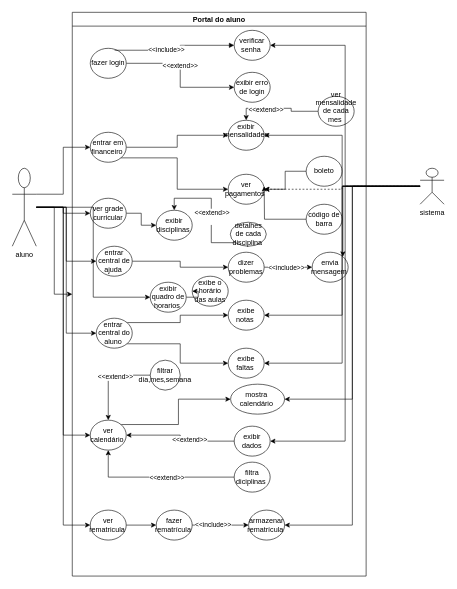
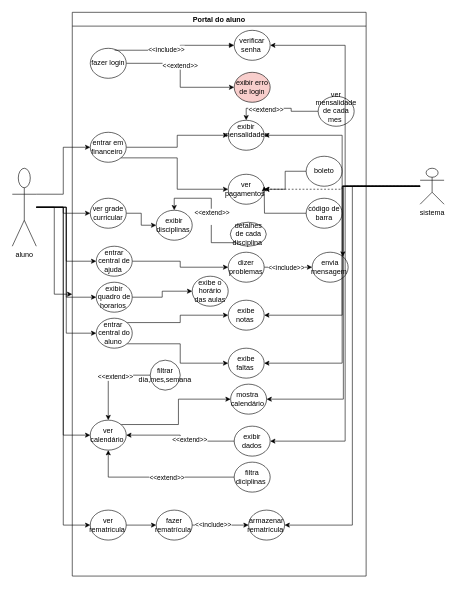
node "exibir erro de login": fillcolor #ffffff -> #f8cecc
node "código de barra": moved (324, 219) -> (324, 213)
node "exibir quadro de horarios": moved (168, 297) -> (114, 297)
node "mostra calendário": size 54x30 -> 36x30
